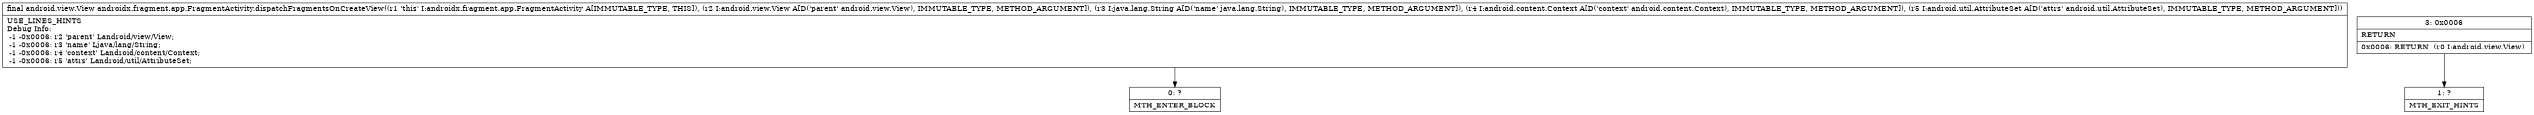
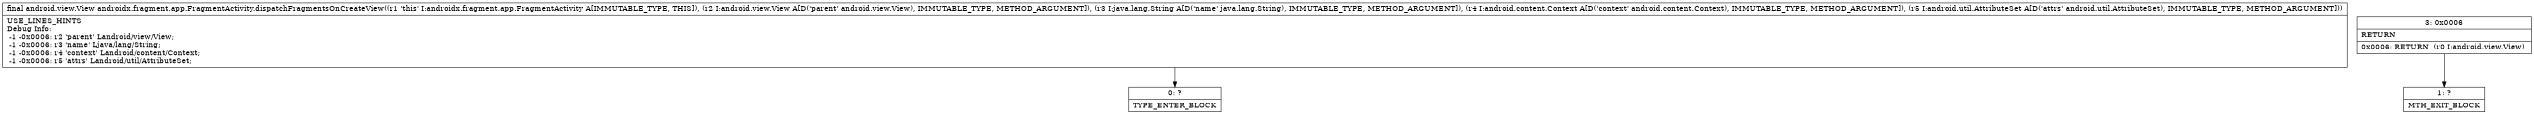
node "0: ?": text "MTH_ENTER_BLOCK" -> "TYPE_ENTER_BLOCK"
node "1: ?": text "MTH_EXIT_HINTS" -> "MTH_EXIT_BLOCK"
